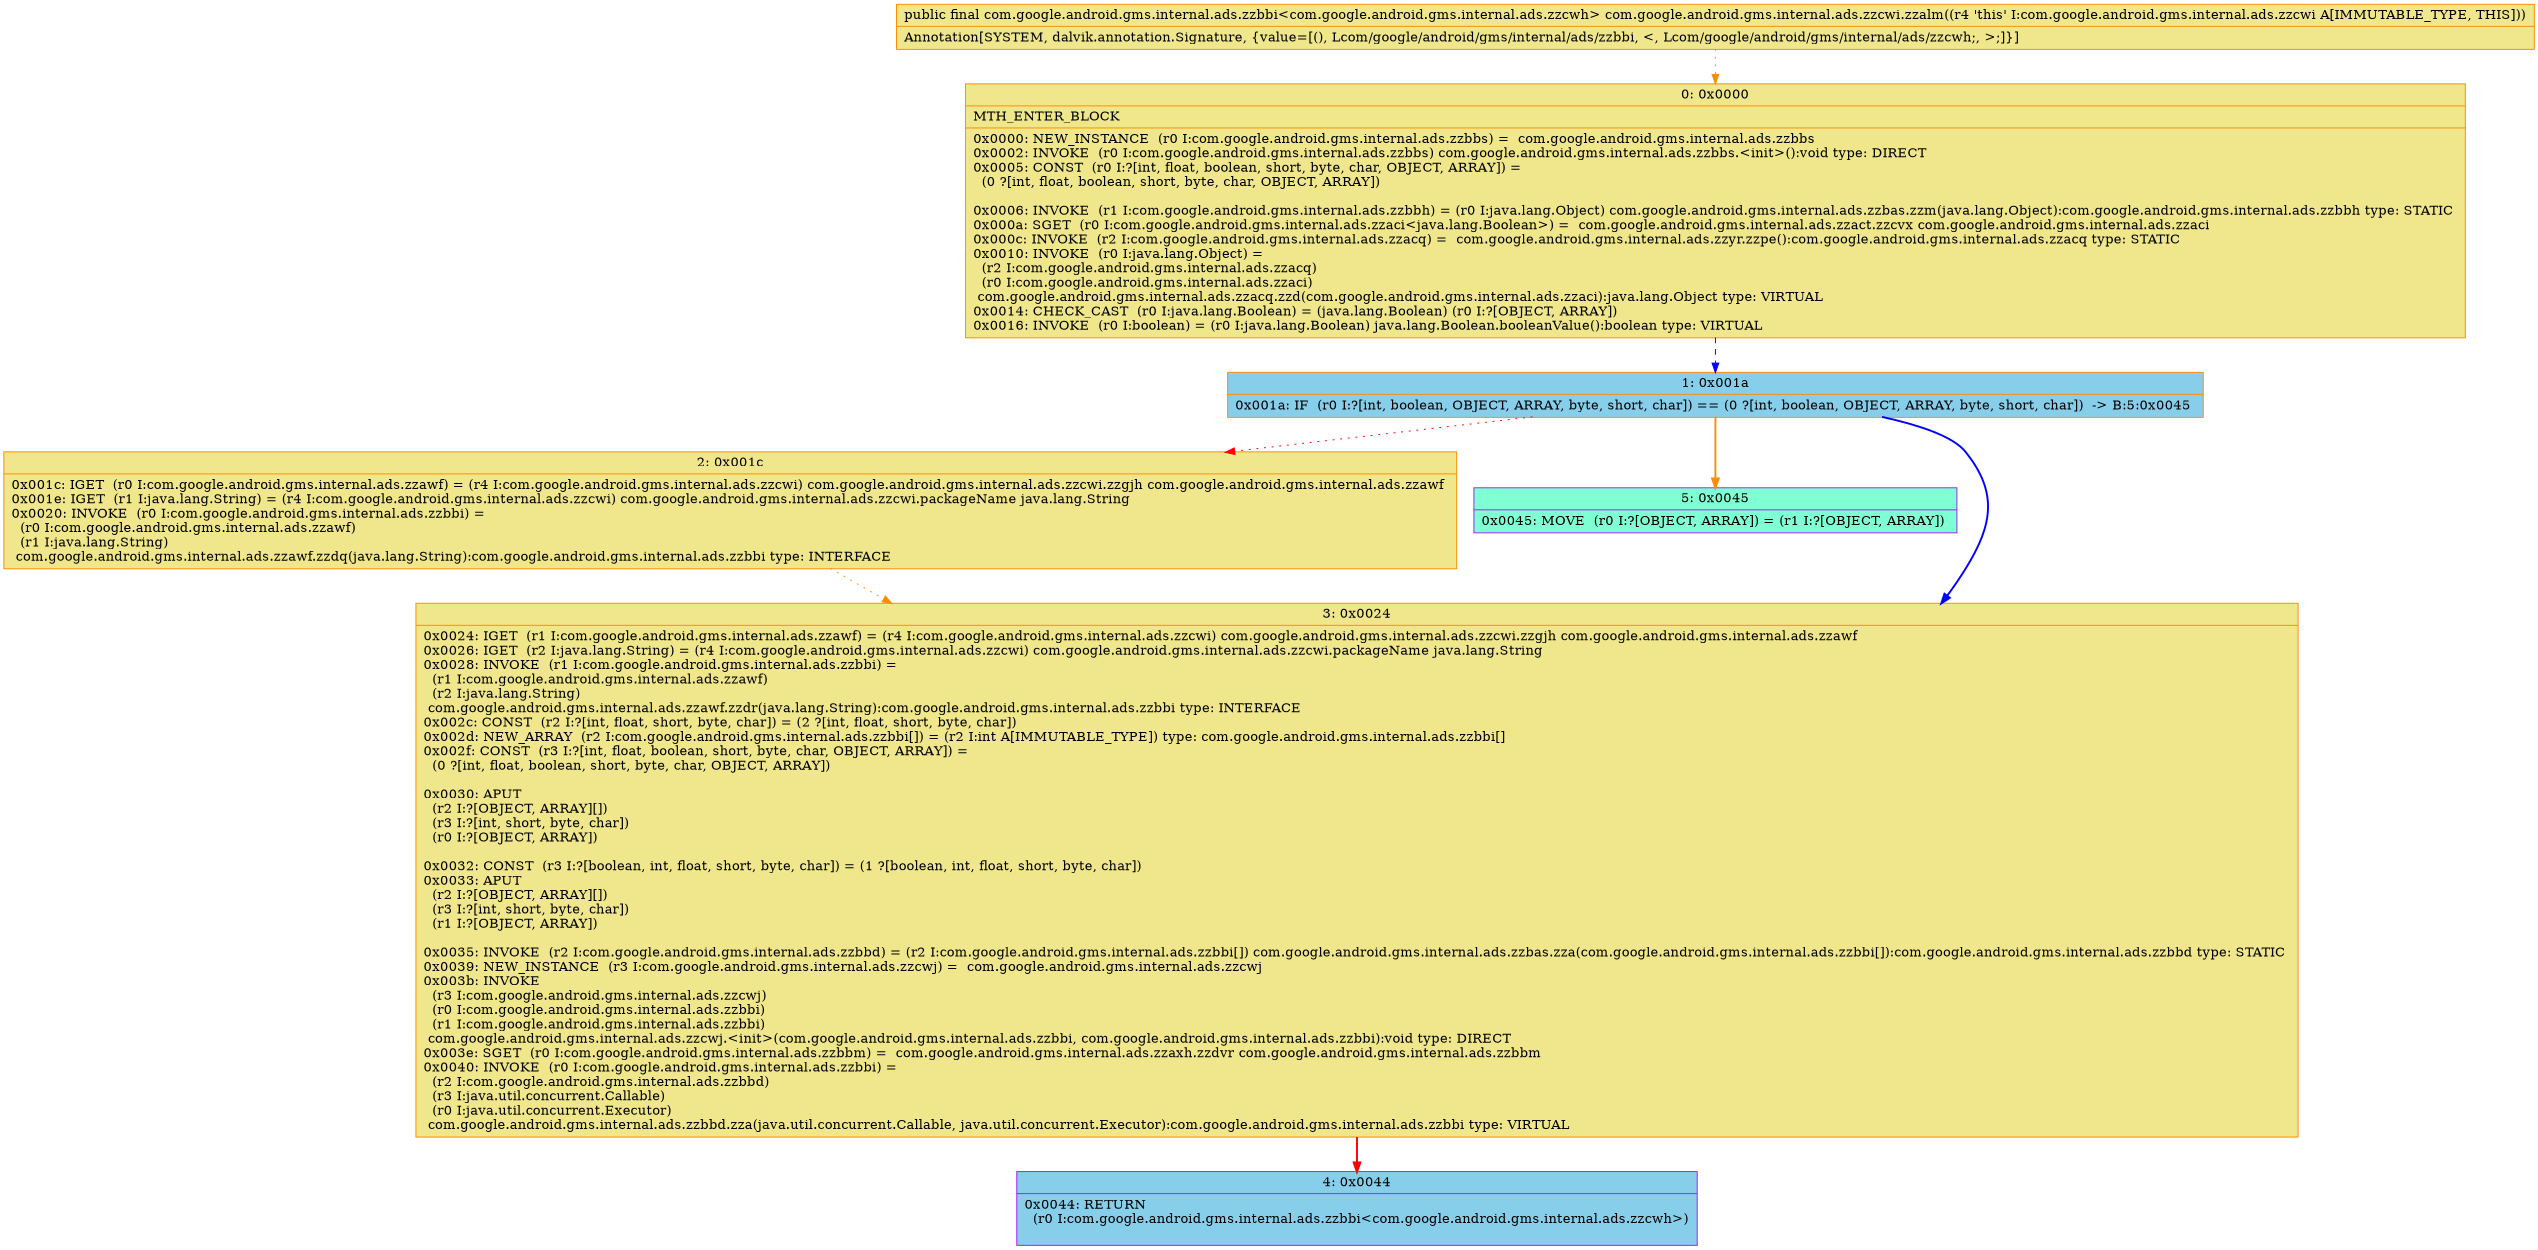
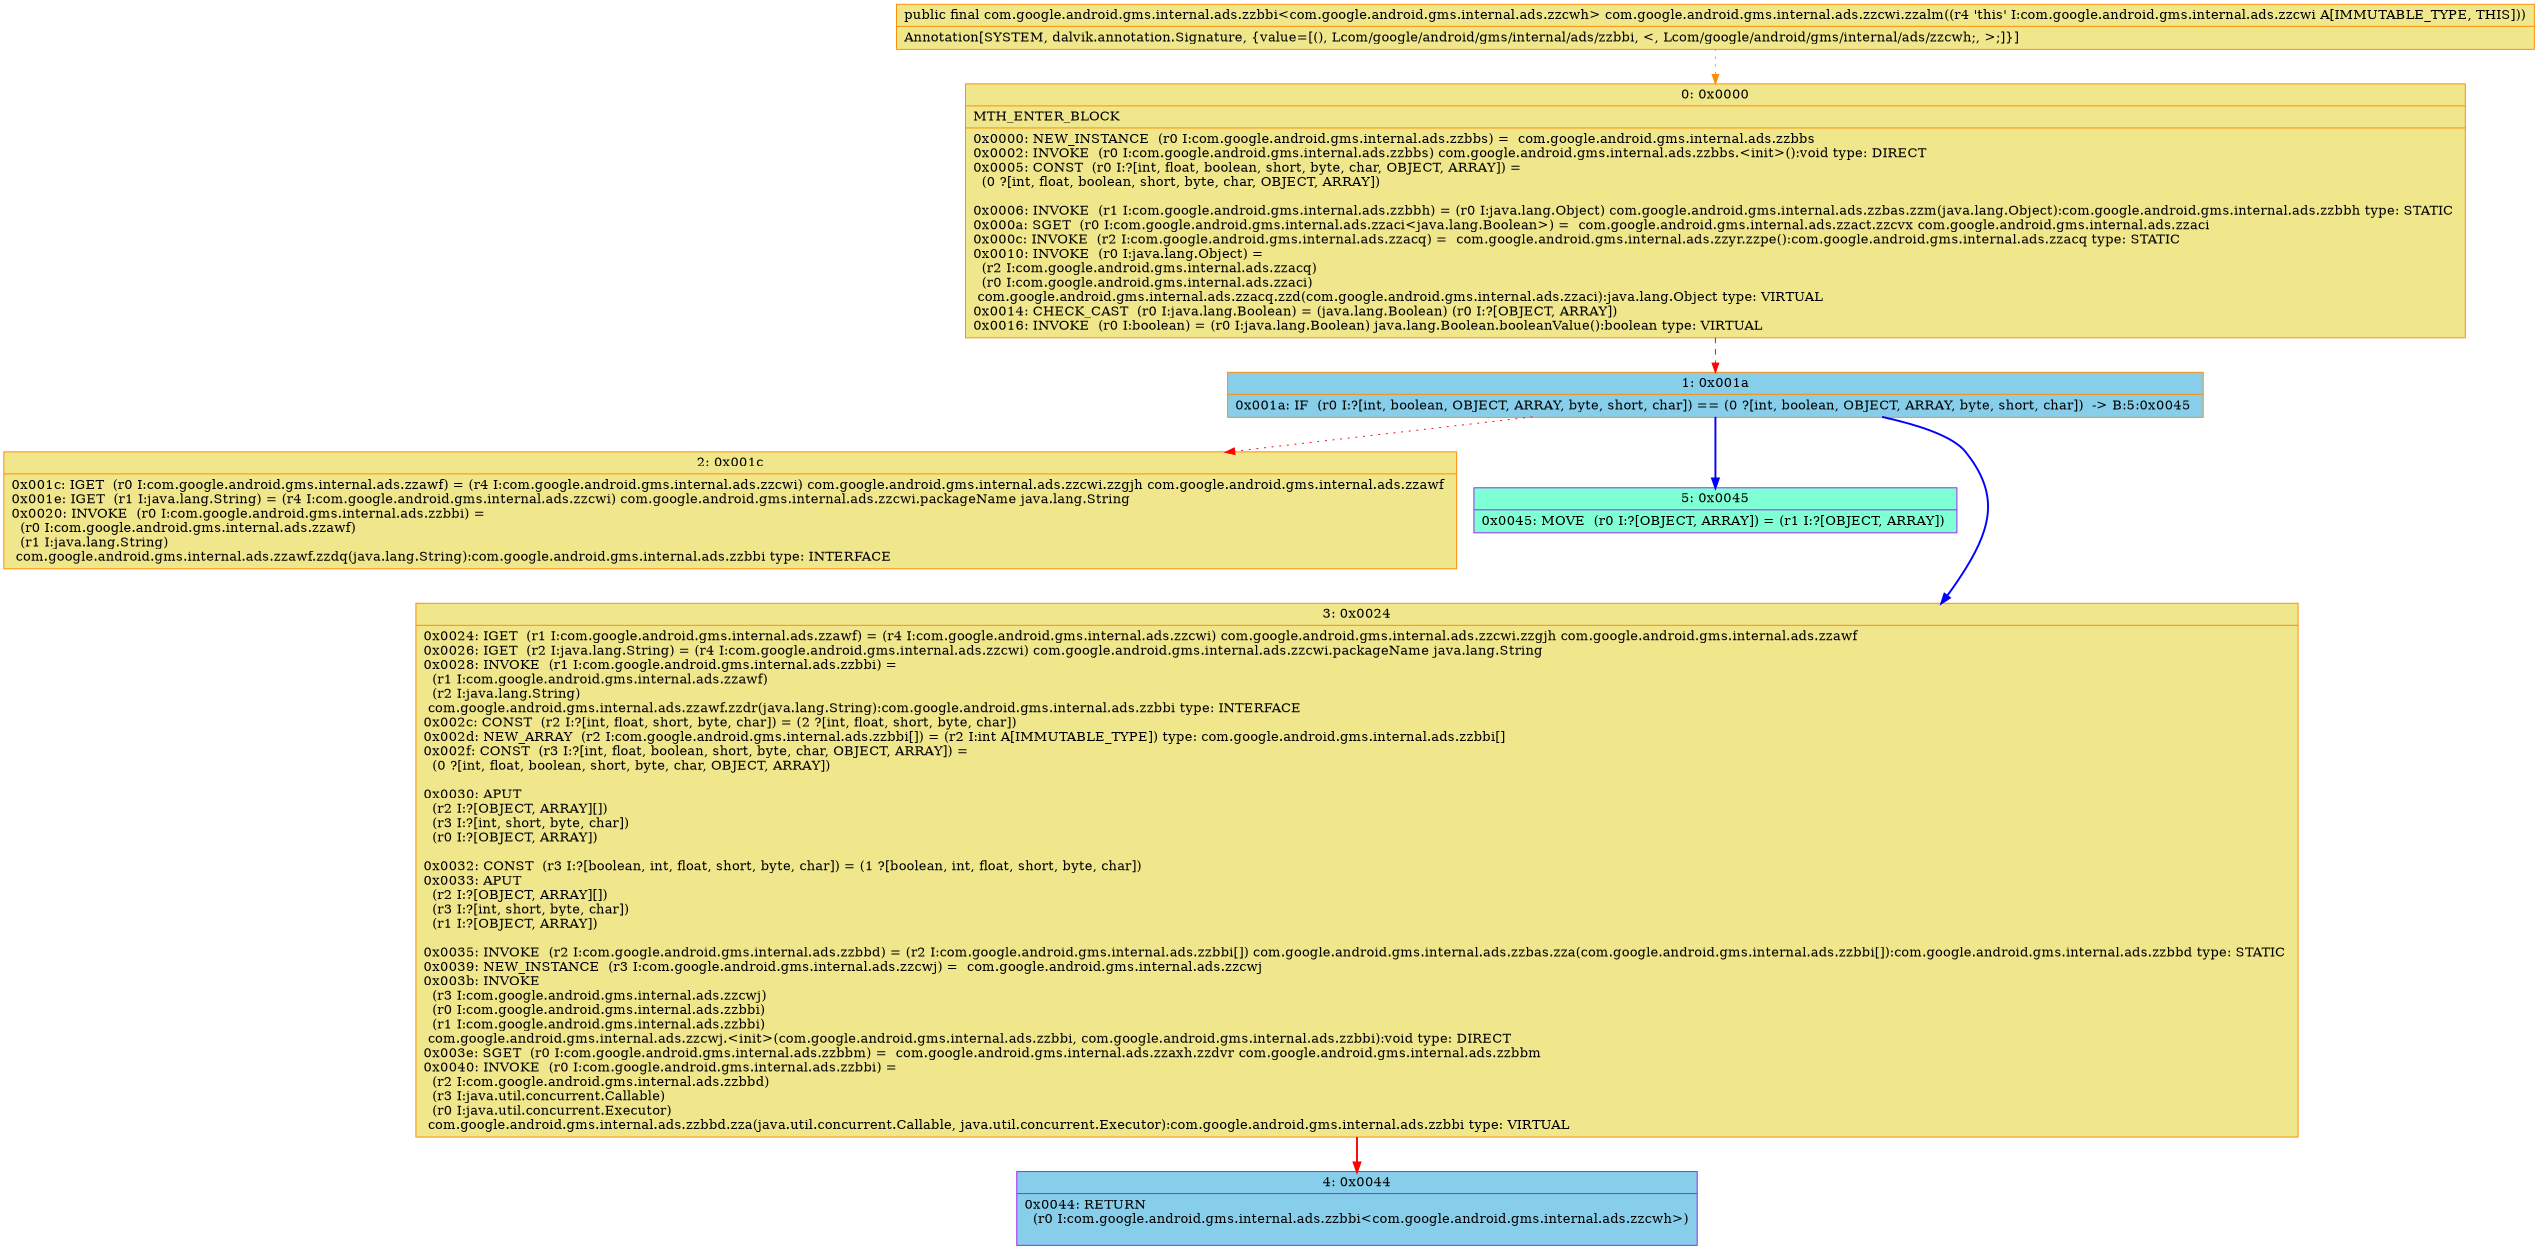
edge "0: 0x0000" -> "1: 0x001a": color blue -> red
edge "1: 0x001a" -> "5: 0x0045": color darkorange -> blue
edge "2: 0x001c" -> "3: 0x0024": removed
